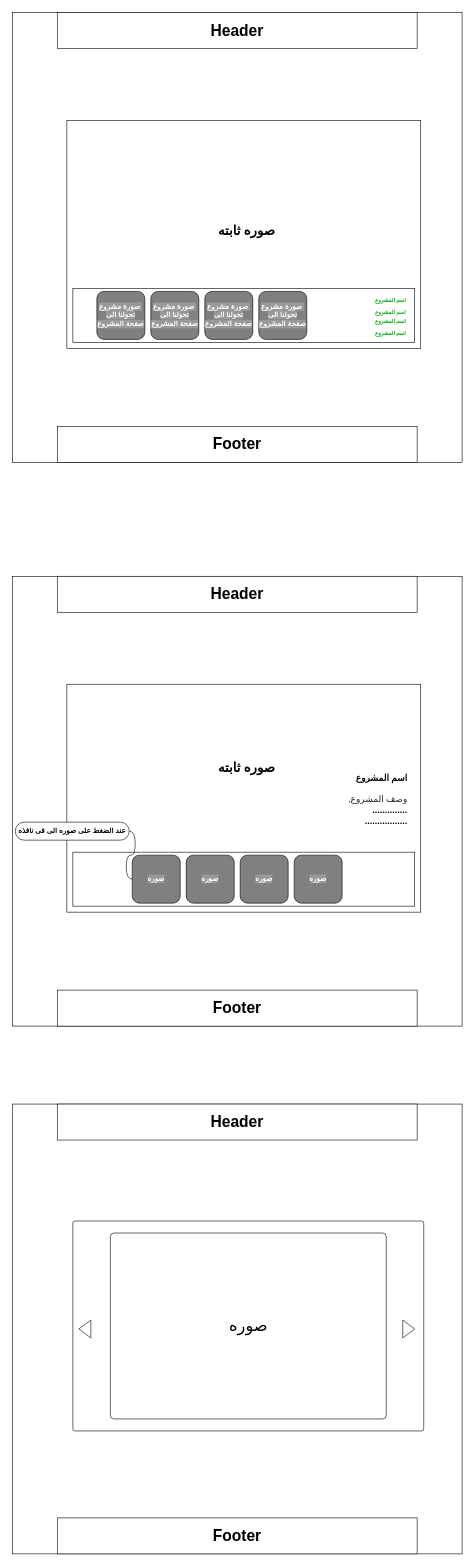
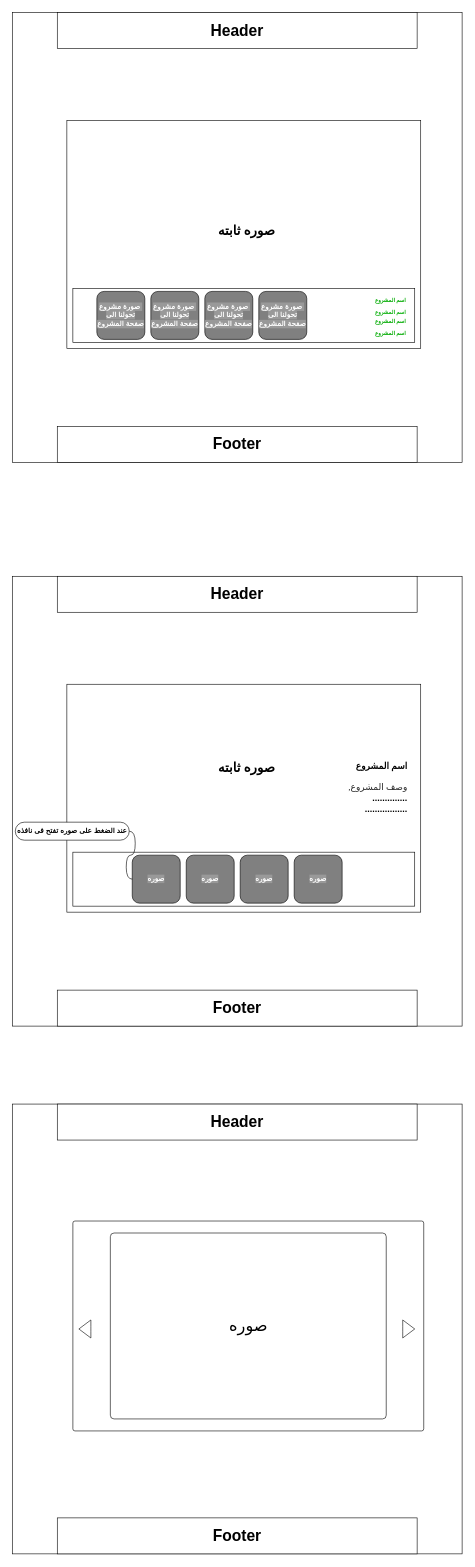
node "اسم المشروع ,وصف المشروع .............. .................": moved (355, 804) -> (355, 792)
node "عند الضغط على صوره الى فى نافذه": label "عند الضغط على صوره الى فى نافذه" -> "عند الضغط على صوره تفتح فى نافذه"
